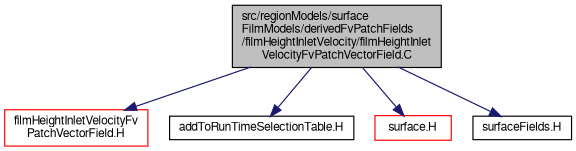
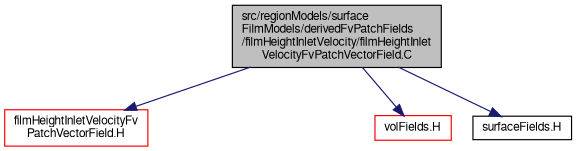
node "addToRunTimeSelectionTable.H": removed
node "surface.H": label "surface.H" -> "volFields.H"
